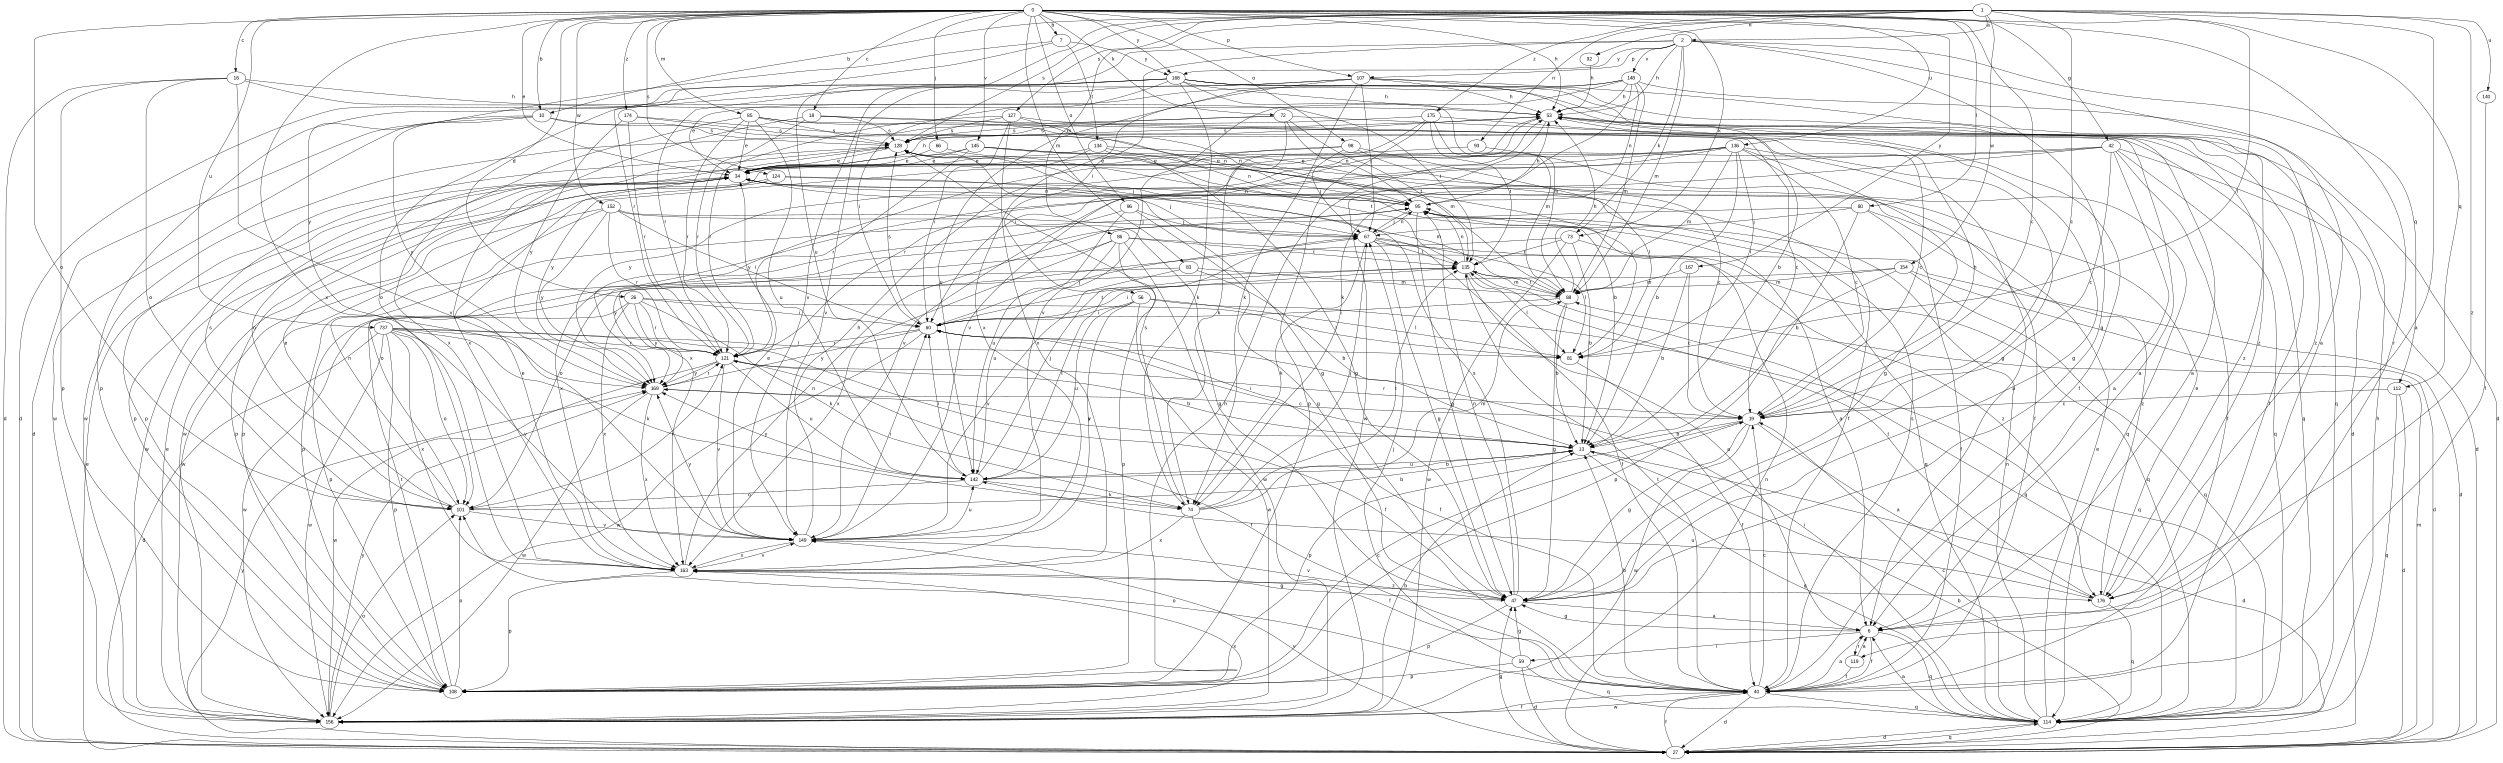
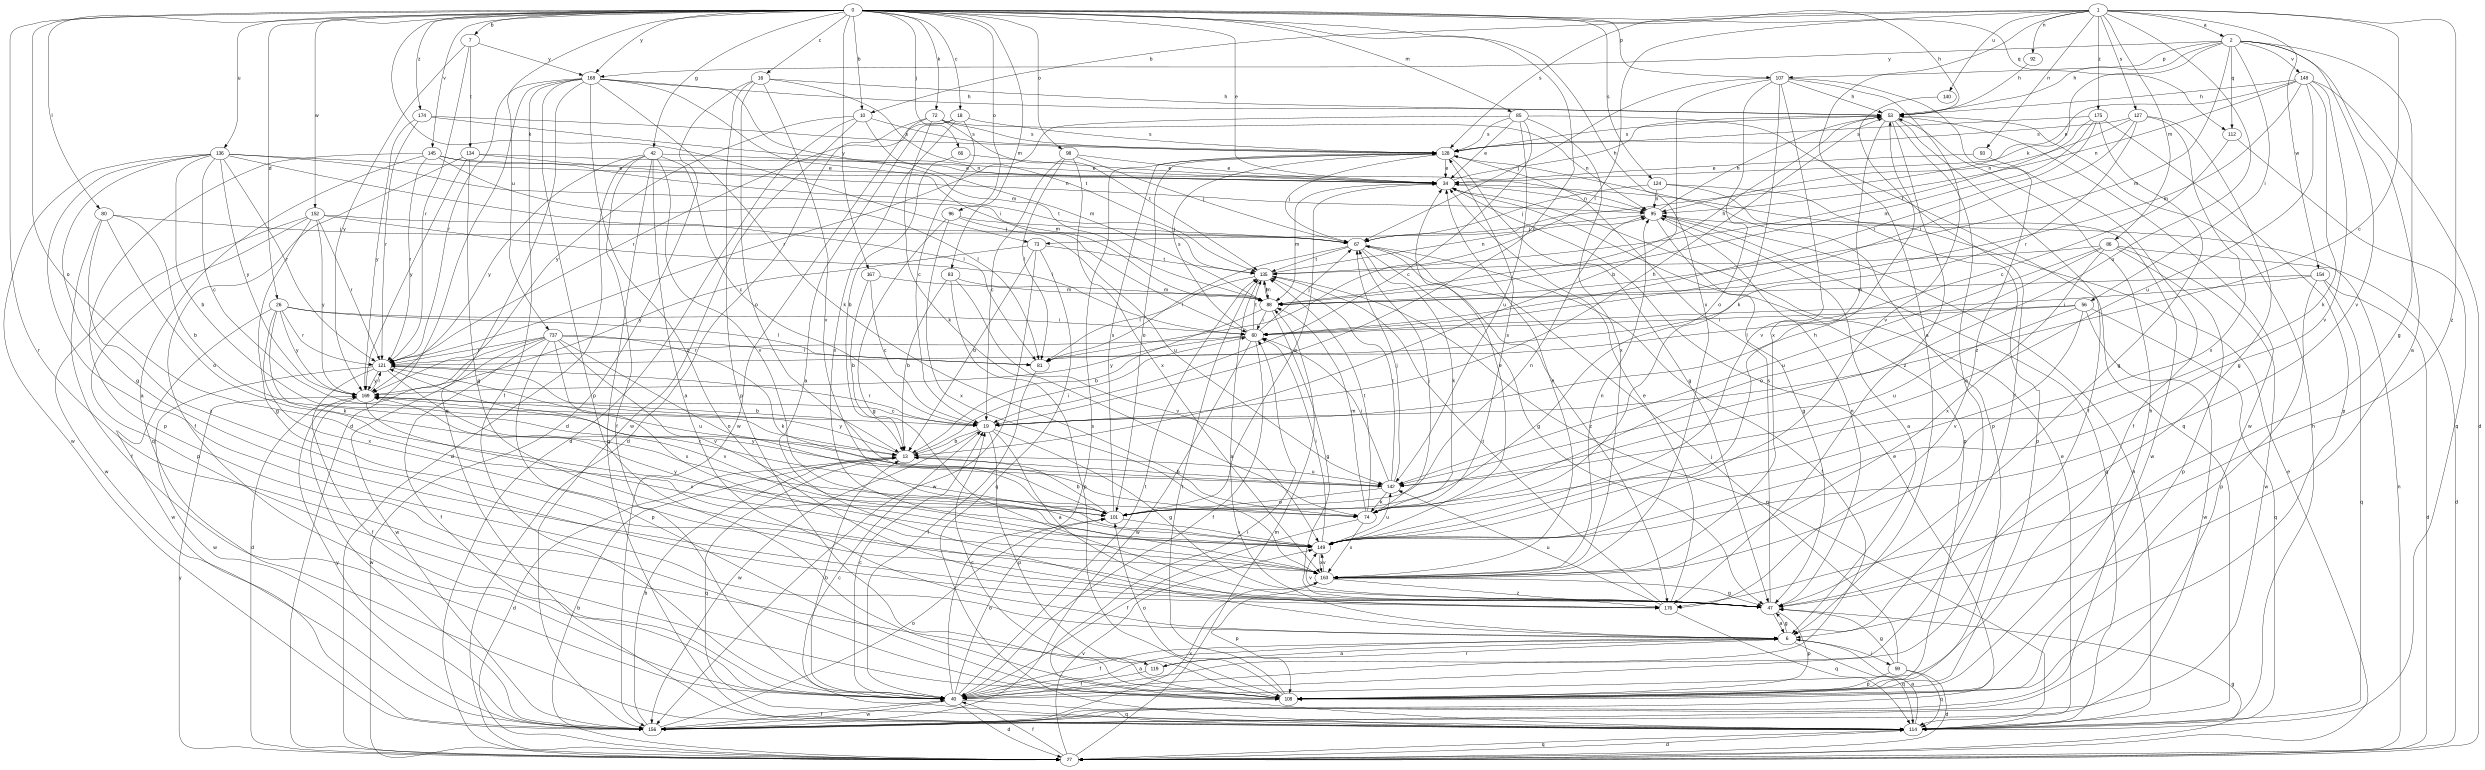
edge "67" -> "95": removed, label "n"
edge "112" -> "27": removed, label "d"
